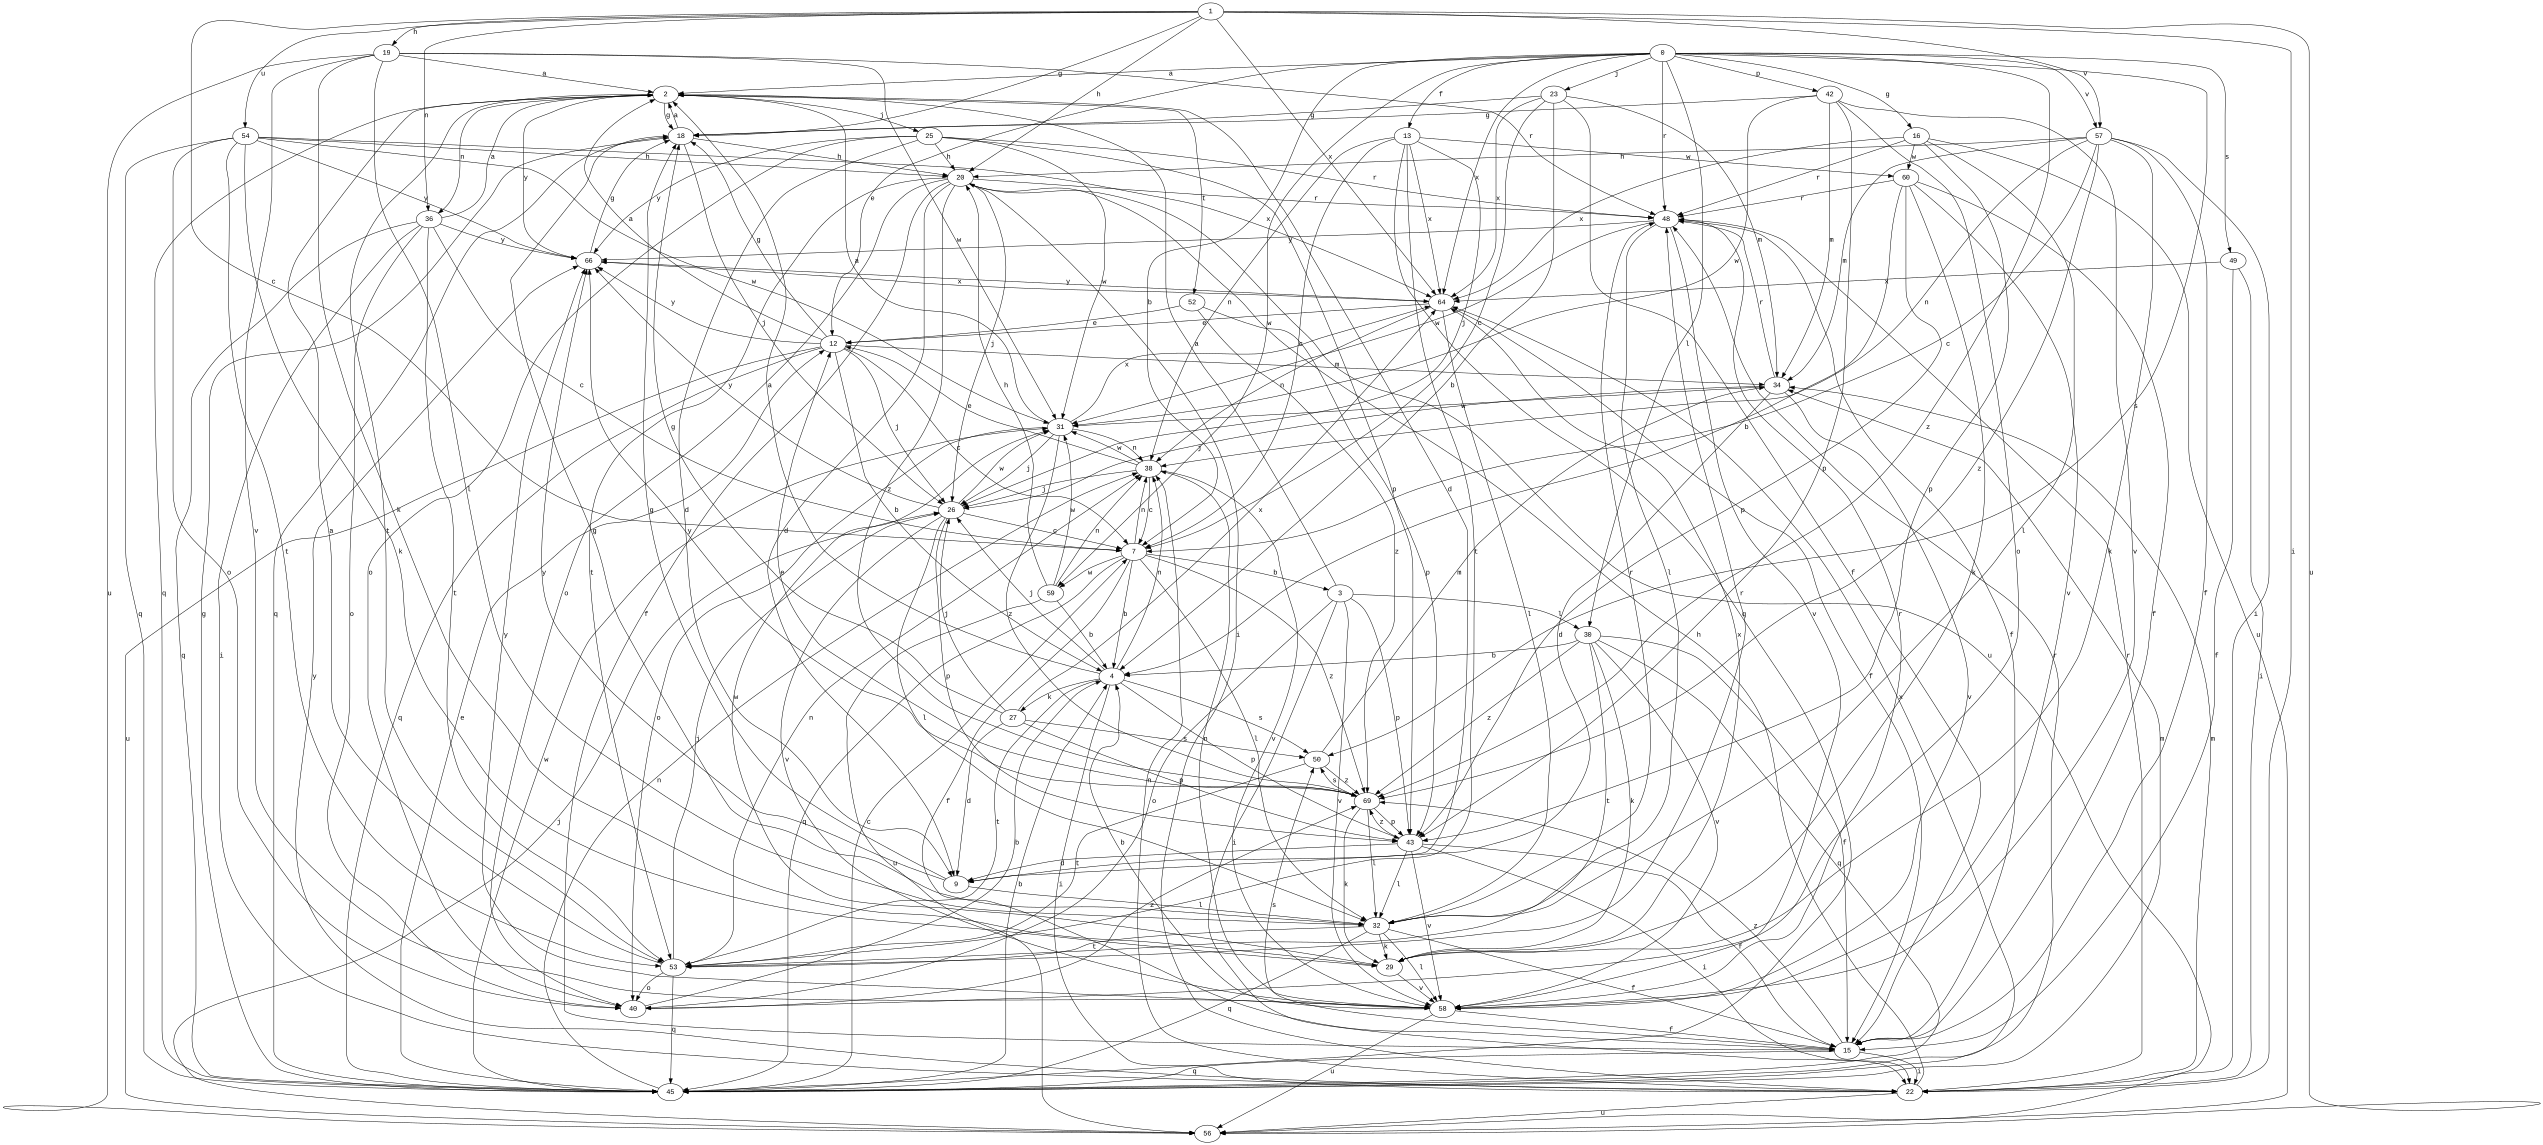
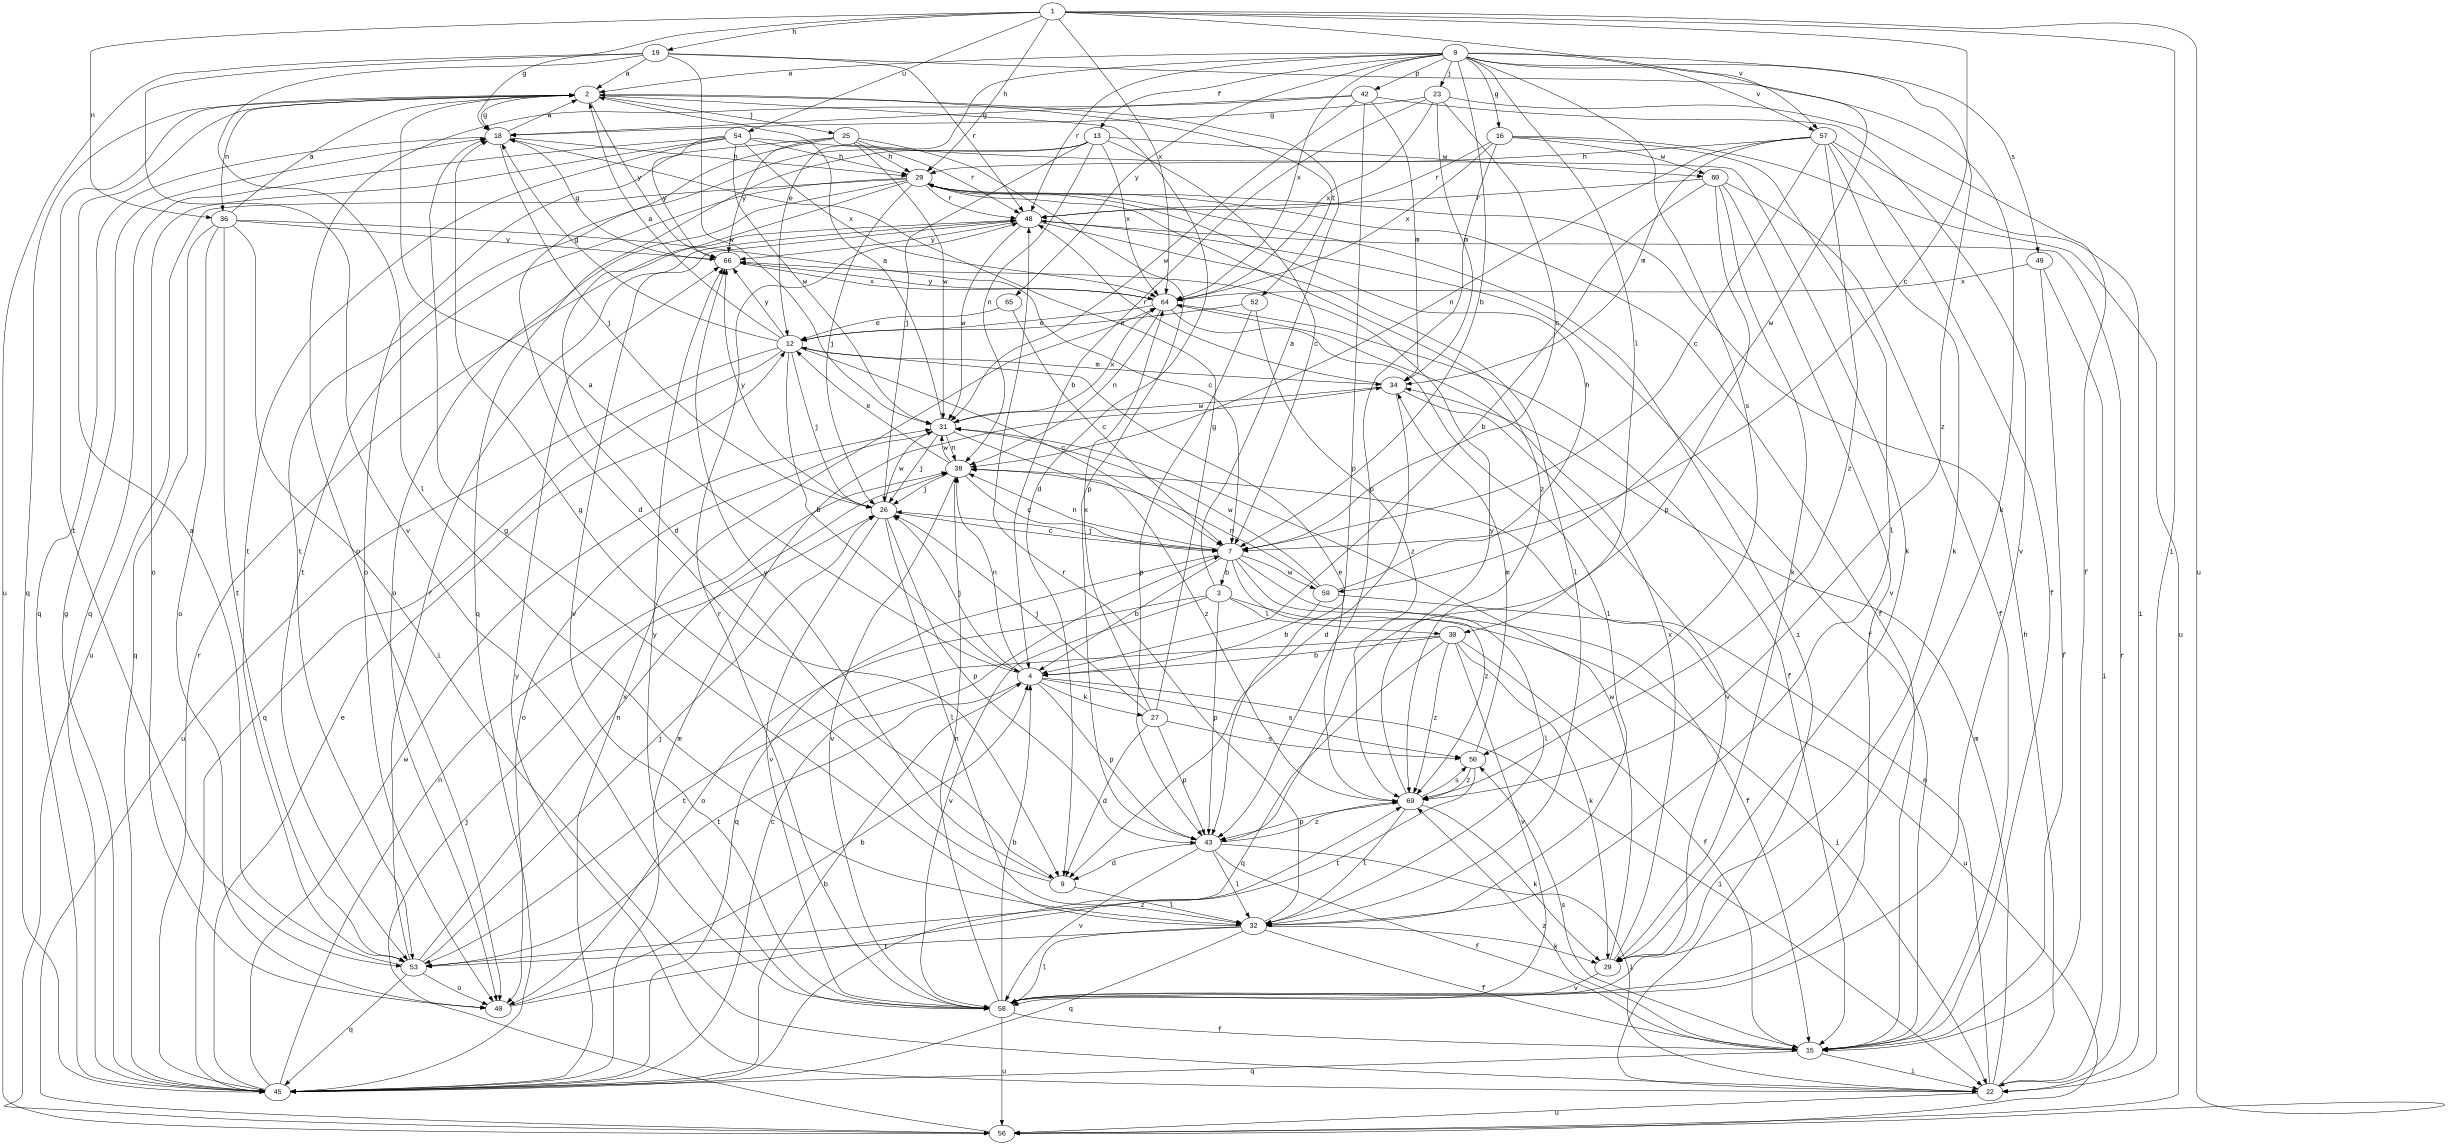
node "65": added
edge "34" -> "26": now "7" -> "26"
